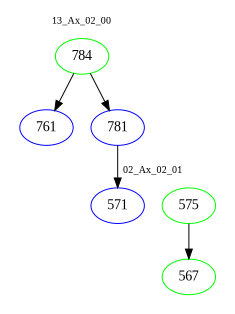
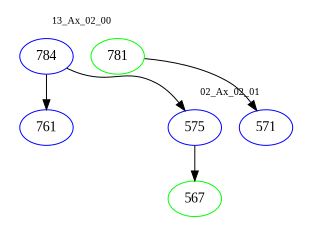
node "784": color green -> blue
edge "784" -> "781": now "784" -> "575"
node "781": color blue -> green
node "575": color green -> blue
